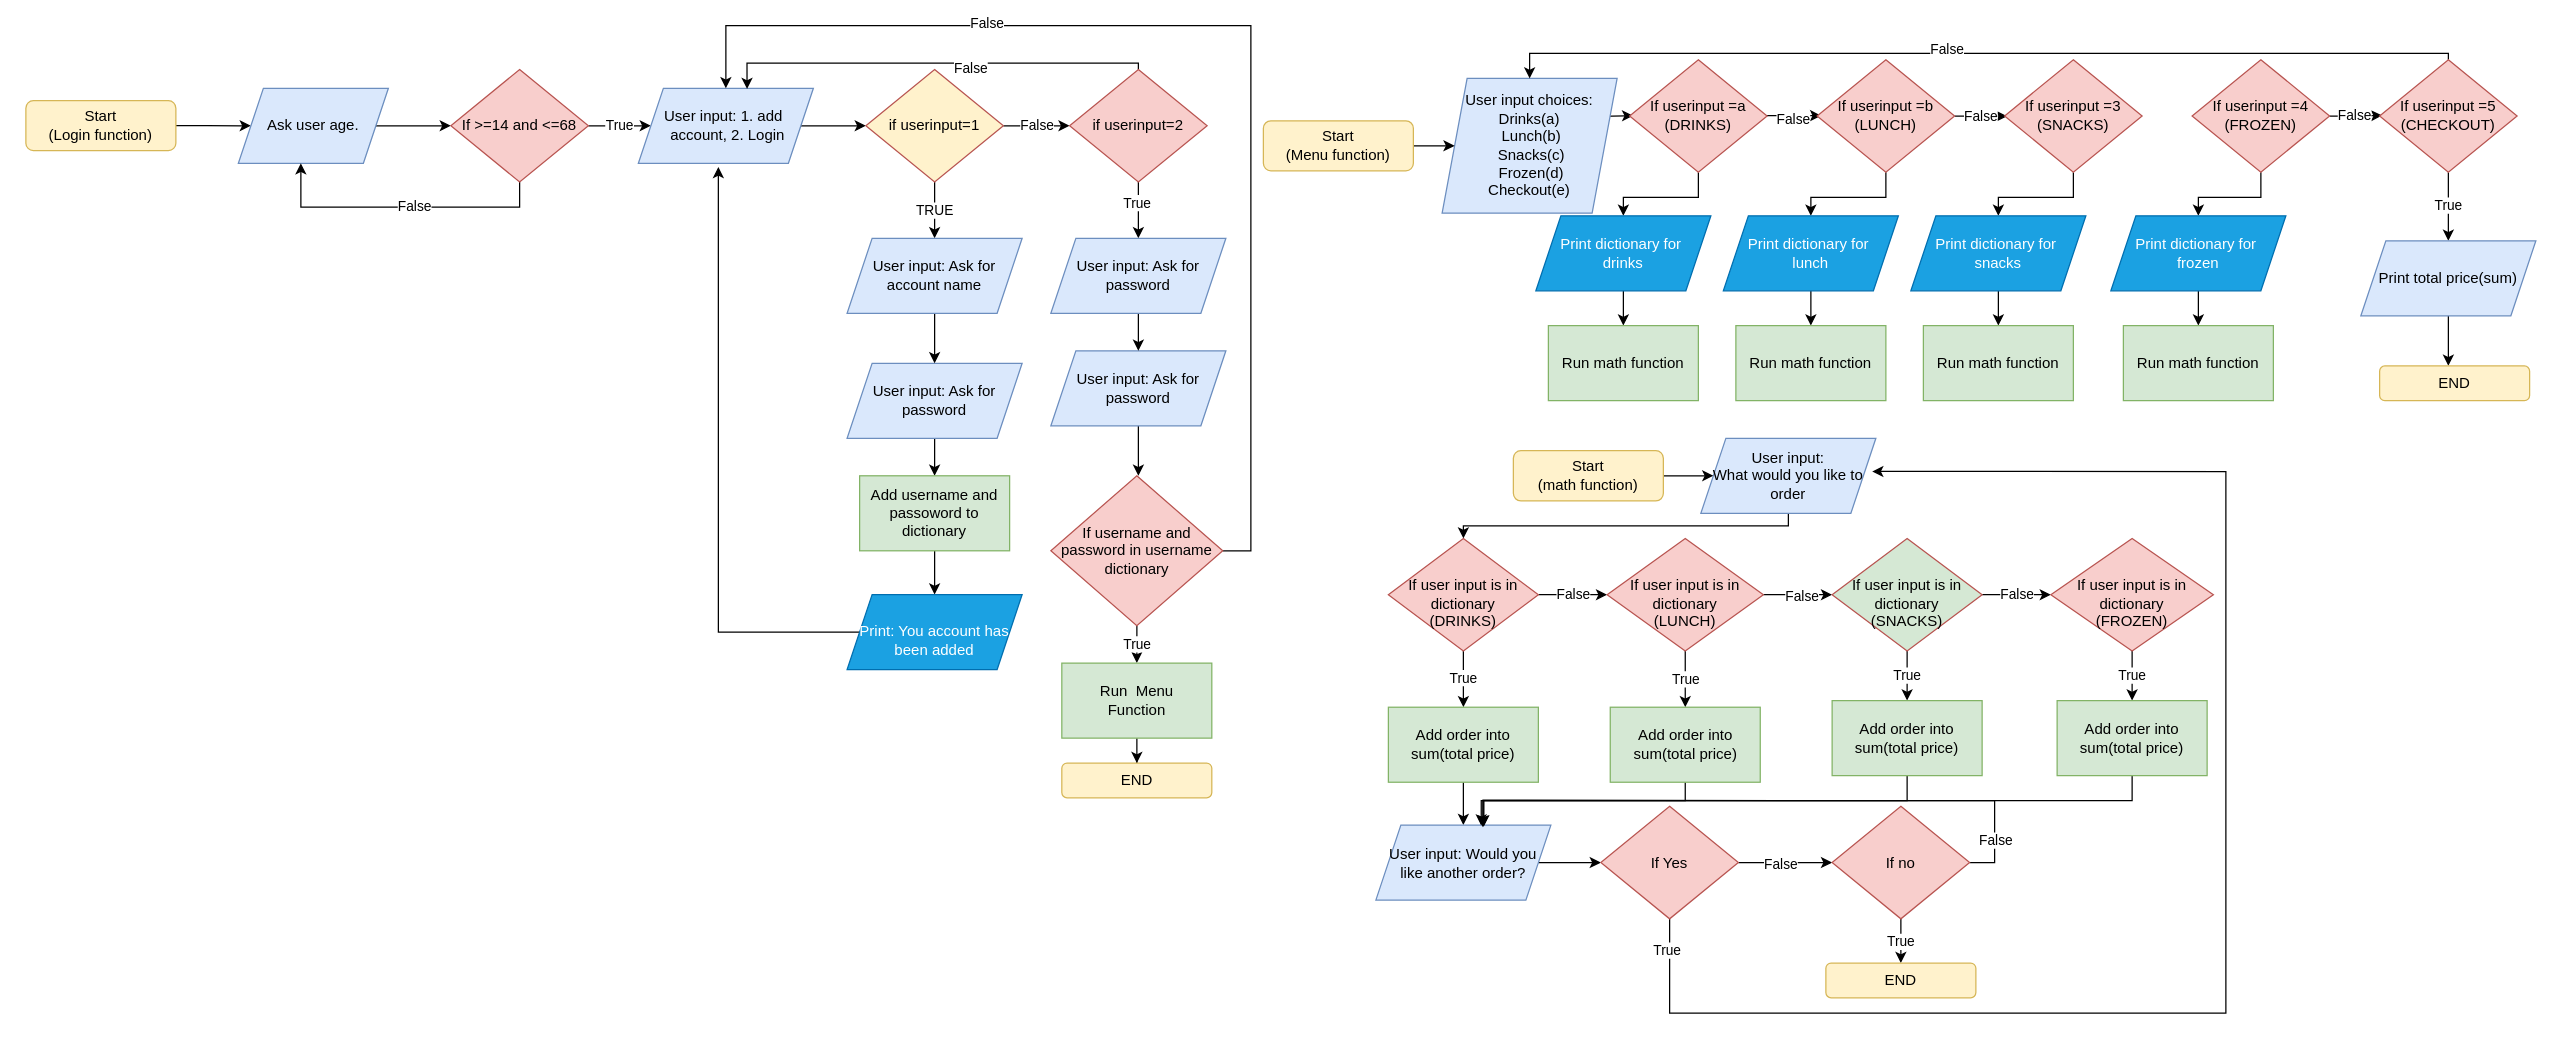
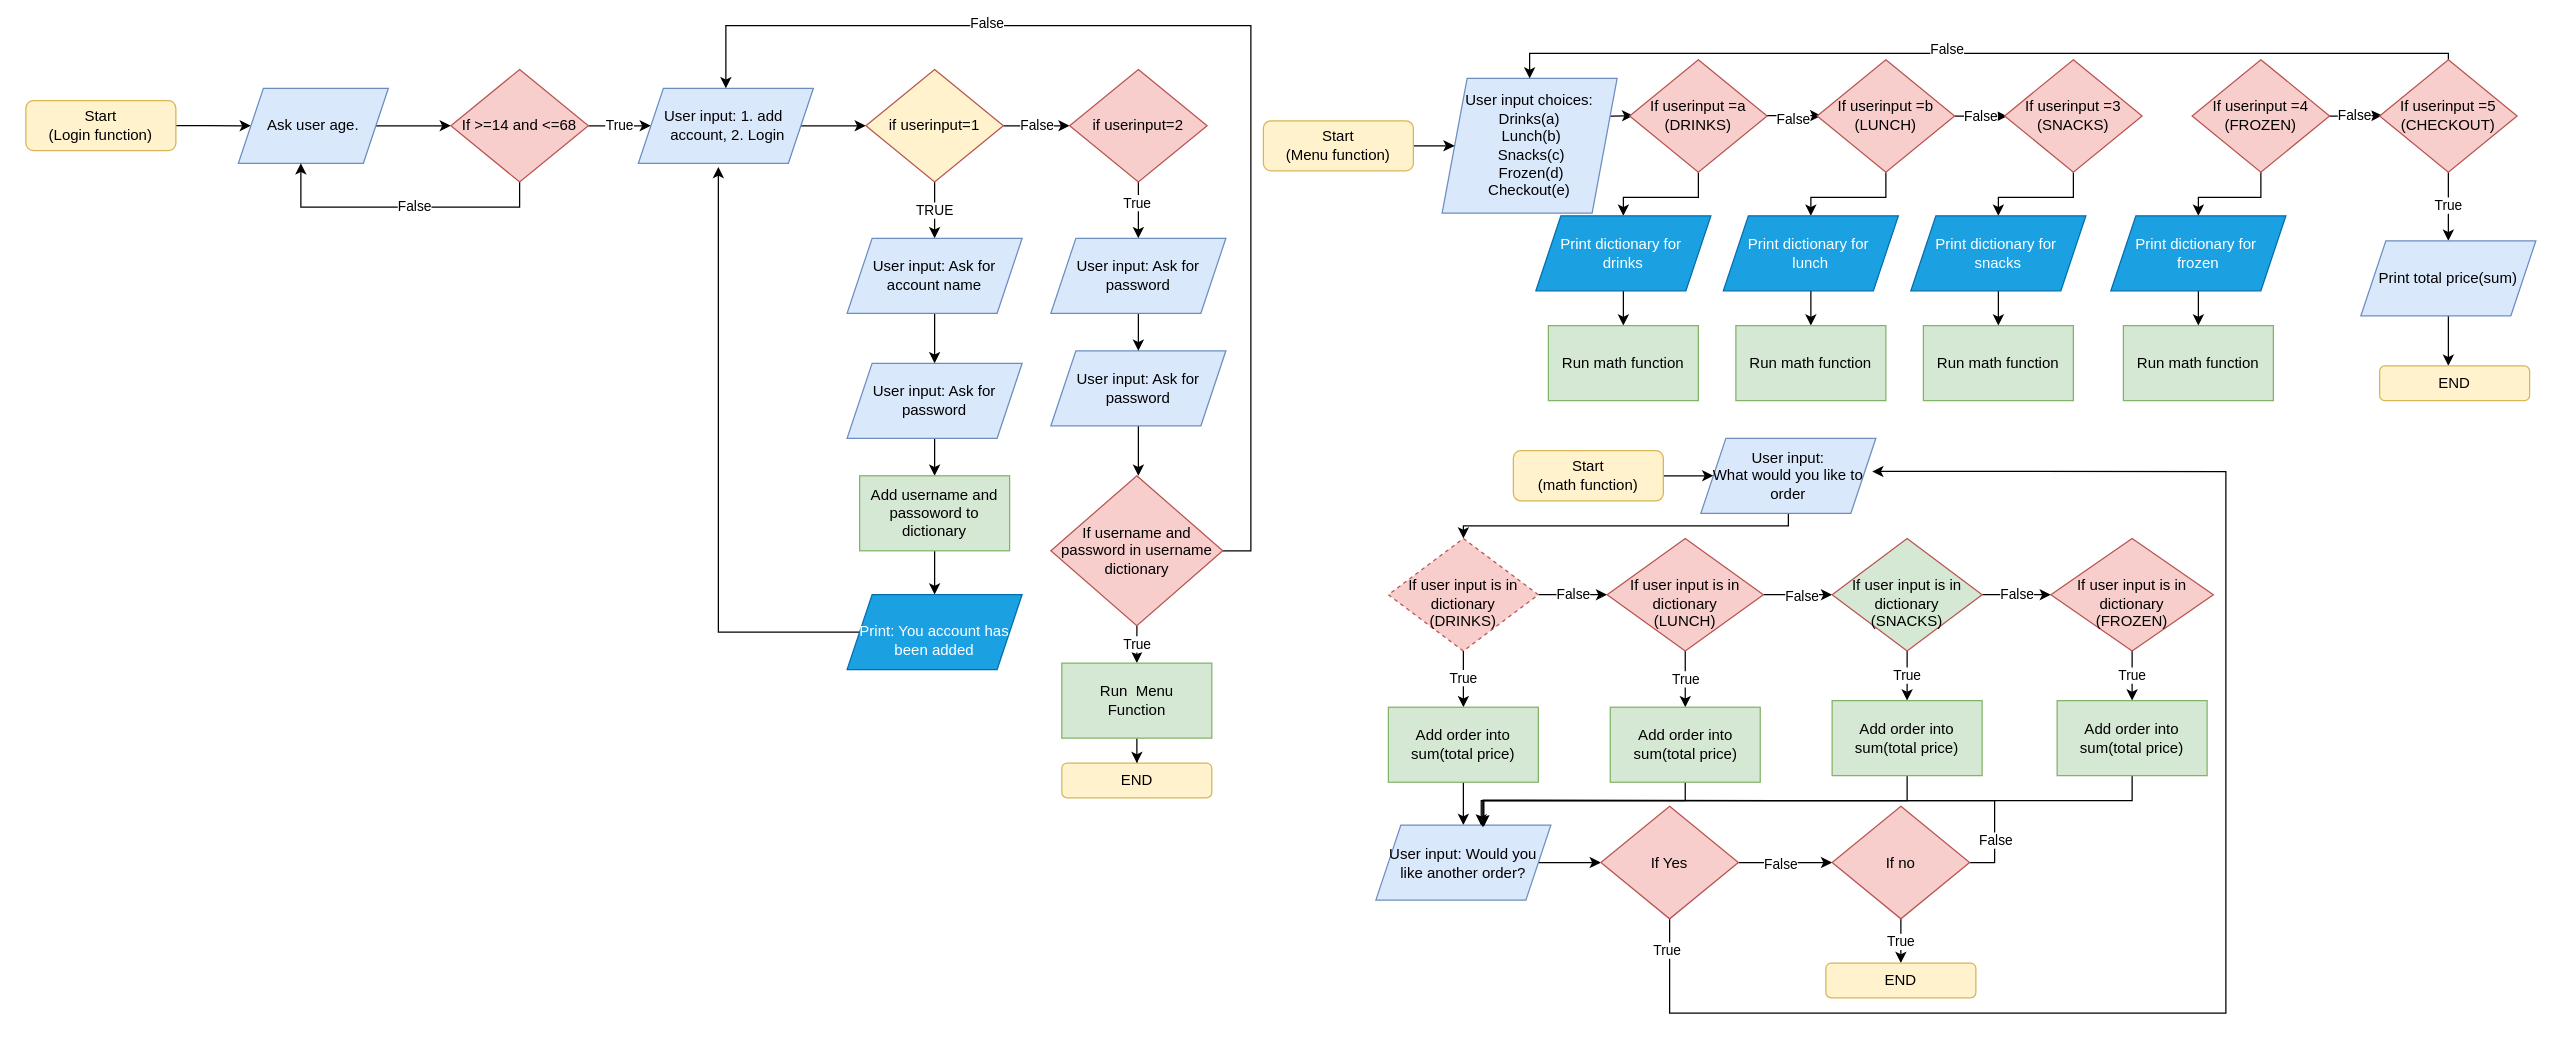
edge "if userinput=2" -> "User input: 1. add account, 2. Login": removed, label "False"
node "If user input is in dictionary (DRINKS)": style solid -> dashed
